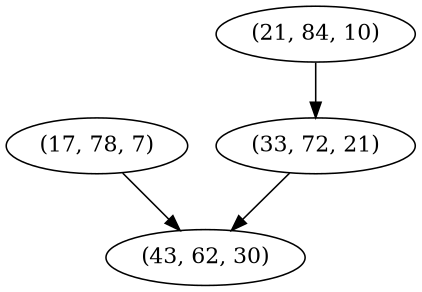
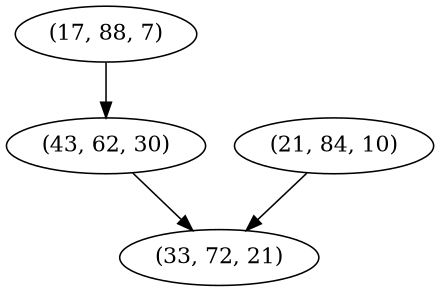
node "(17, 78, 7)": label "(17, 78, 7)" -> "(17, 88, 7)"
edge "(33, 72, 21)" -> "(43, 62, 30)": reversed
